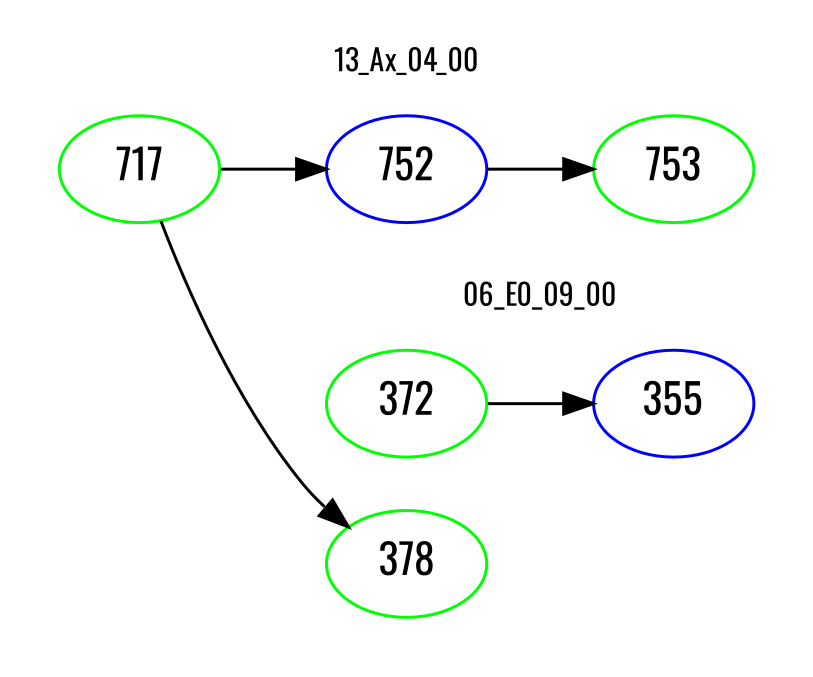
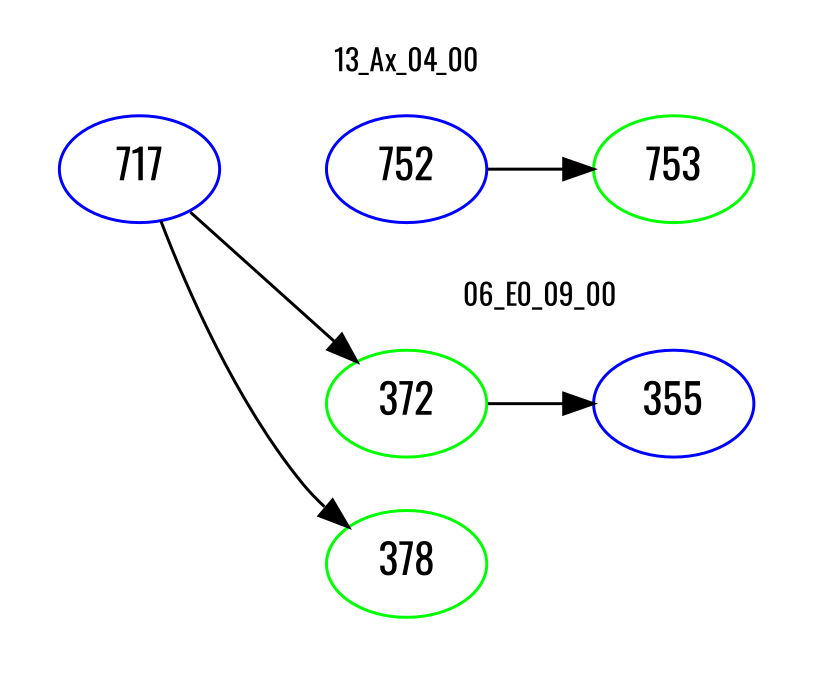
node "717": color green -> blue
edge "717" -> "752": now "717" -> "372"
